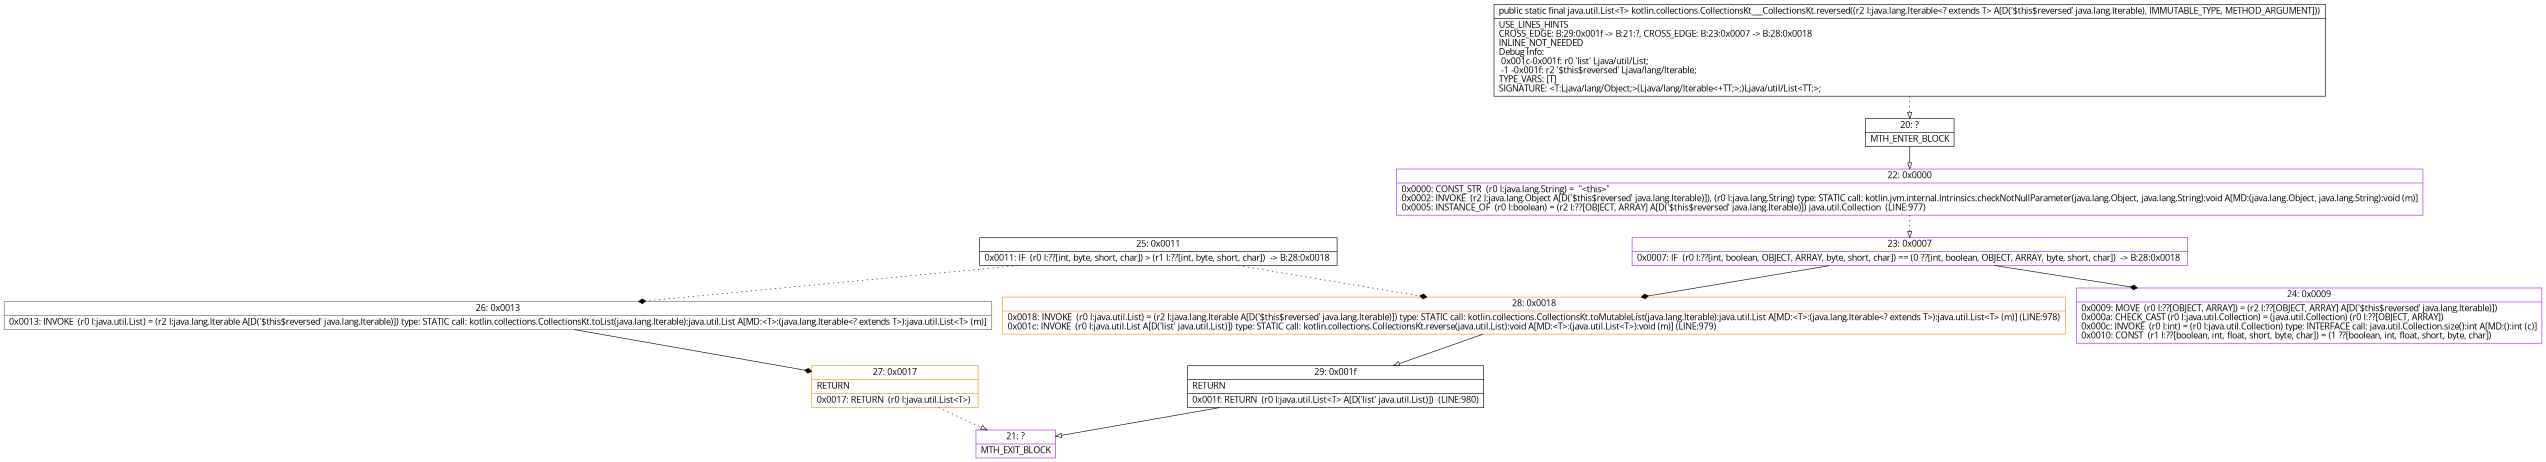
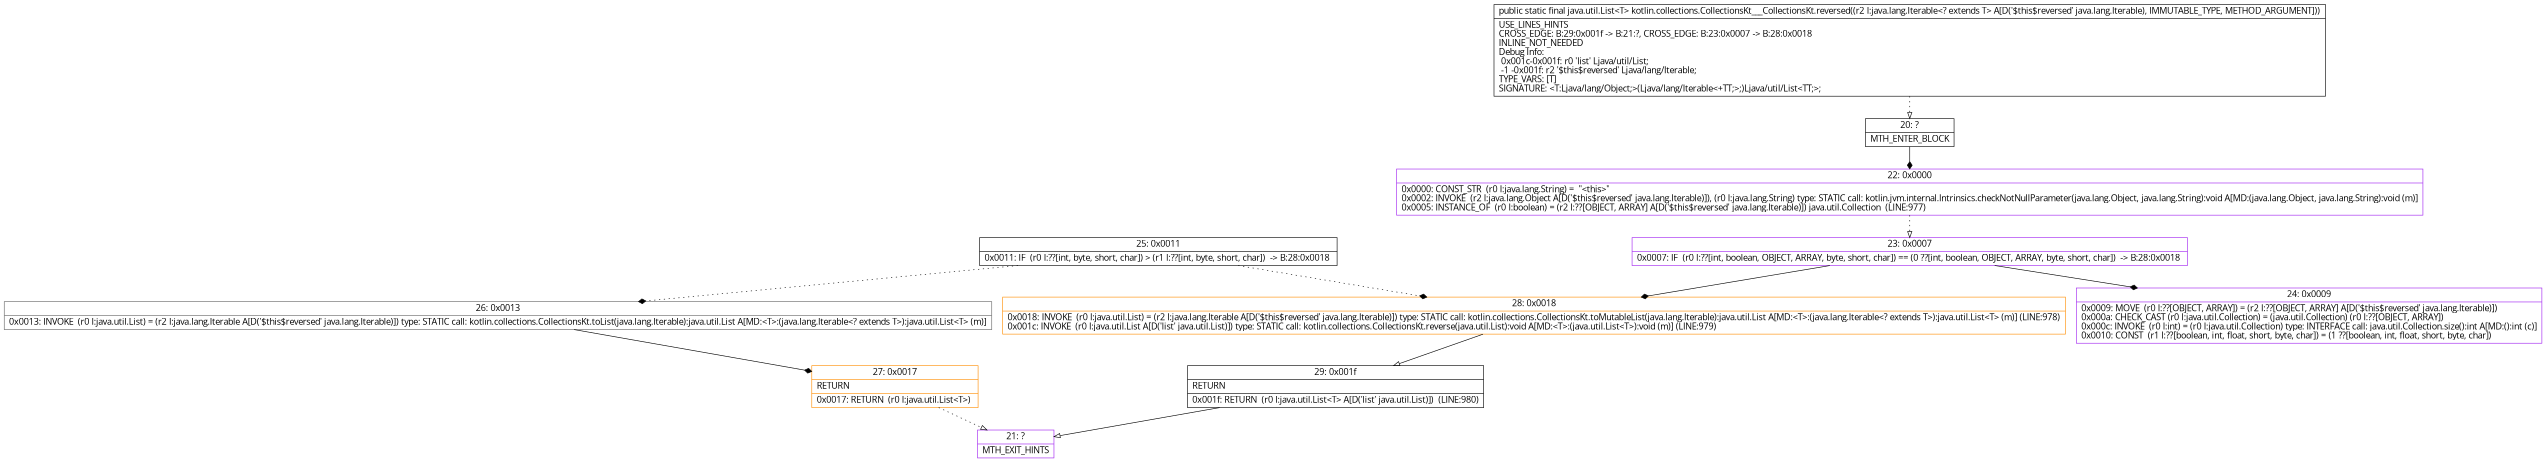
edge "20: ?" -> "22: 0x0000": arrowhead onormal -> diamond
node "21: ?": text "MTH_EXIT_BLOCK" -> "MTH_EXIT_HINTS"
